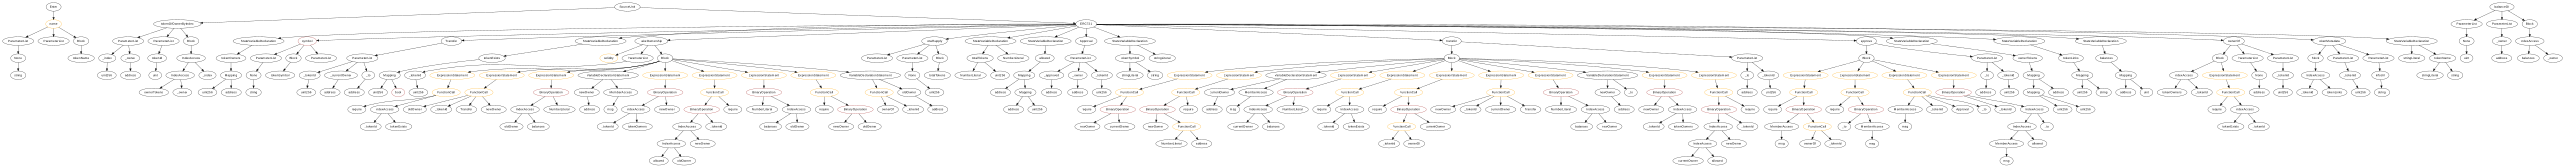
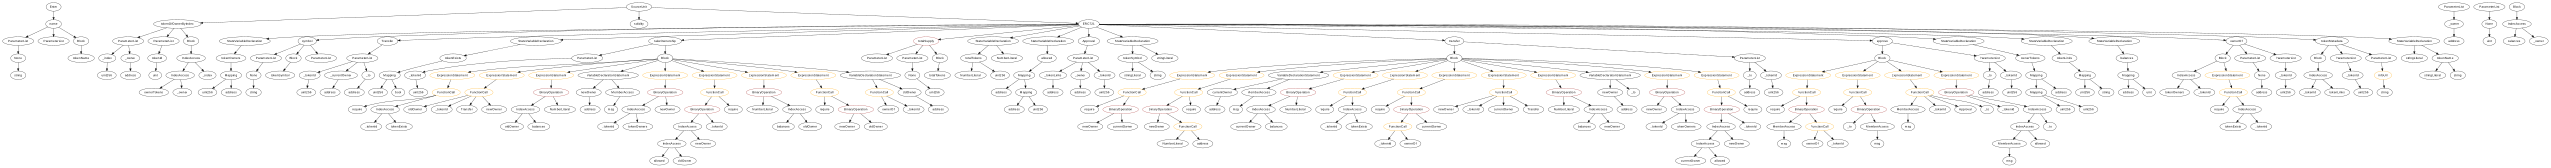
node "balanceOf": removed
node "name": color orange -> black
node "symbol": color brown -> black
node "totalSupply": color black -> brown
edge "takeOwnership" -> "solidity": now "SourceUnit" -> "solidity"
node "solidity": color orange -> black
node "_approved": label "_approved" -> "_tokenLinks"
node "infoUrl": color black -> orange
node "bool": color brown -> black
